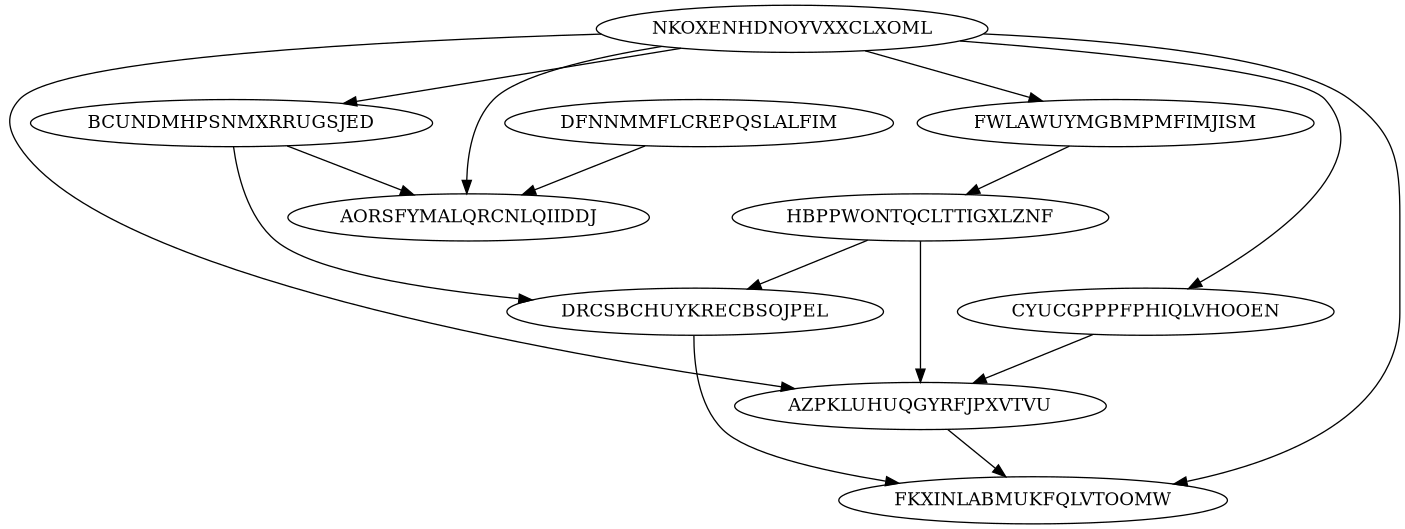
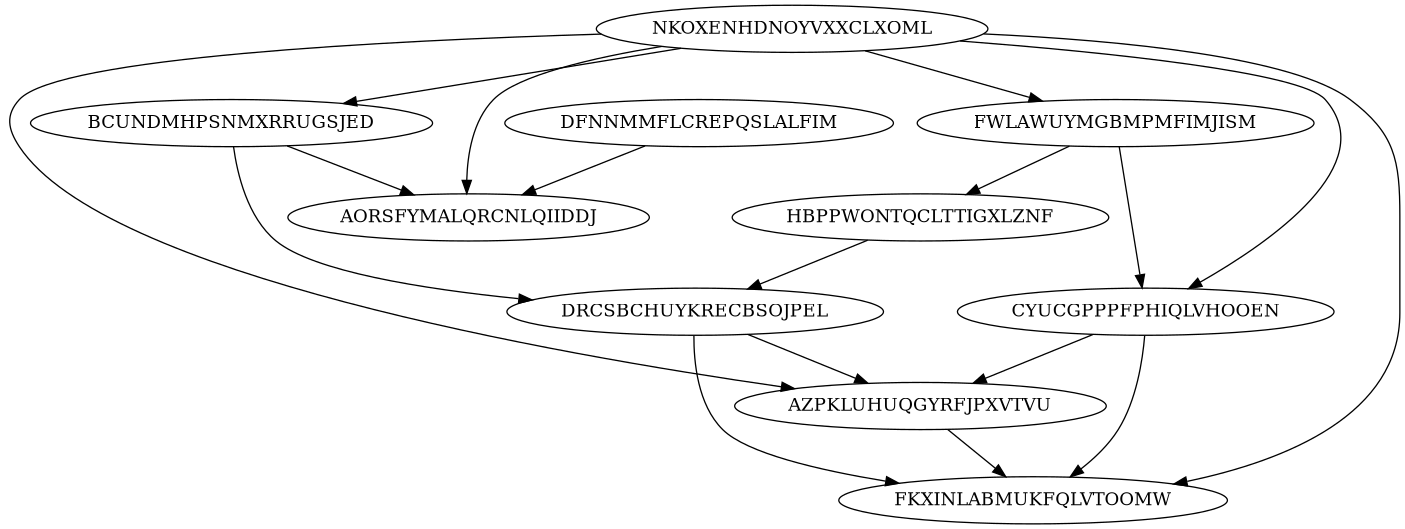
edge "FWLAWUYMGBMPMFIMJISM" -> "CYUCGPPPFPHIQLVHOOEN": added
edge "HBPPWONTQCLTTIGXLZNF" -> "AZPKLUHUQGYRFJPXVTVU": now "DRCSBCHUYKRECBSOJPEL" -> "AZPKLUHUQGYRFJPXVTVU"
edge "CYUCGPPPFPHIQLVHOOEN" -> "FKXINLABMUKFQLVTOOMW": added
